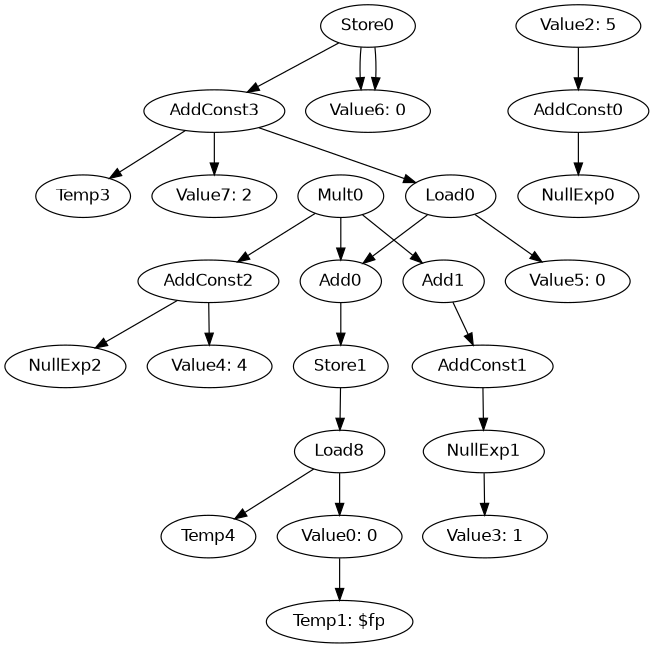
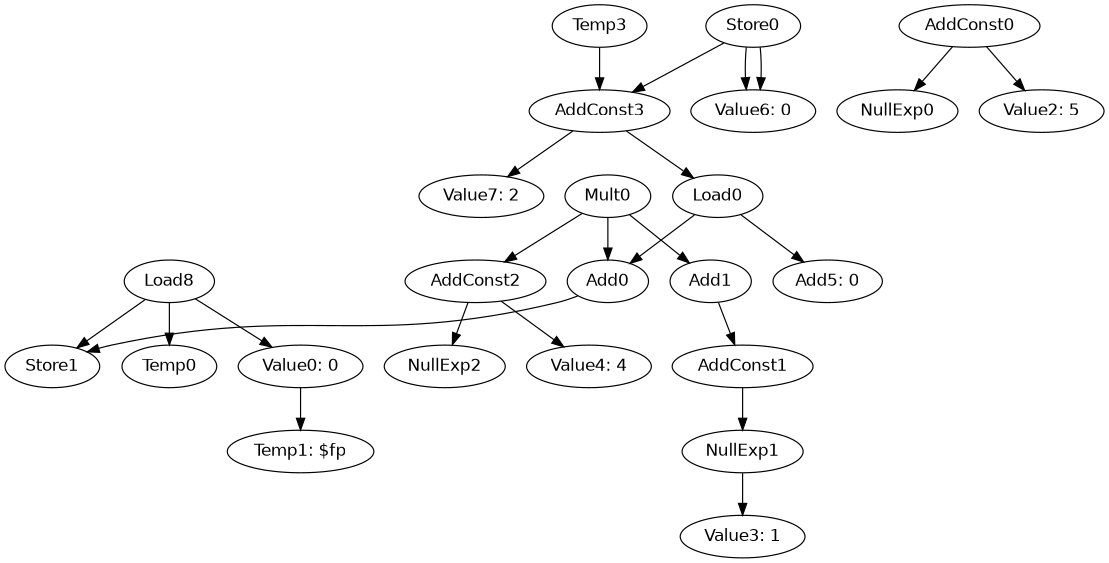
edge "Value2: 5" -> "AddConst0": reversed
edge "AddConst3" -> "Temp3": reversed
node "Value5: 0": label "Value5: 0" -> "Add5: 0"
edge "Store1" -> "Load8": reversed
node "Temp4": label "Temp4" -> "Temp0"
